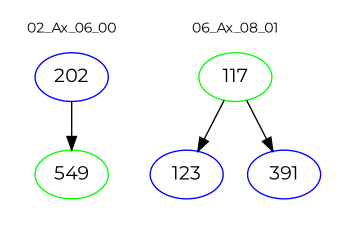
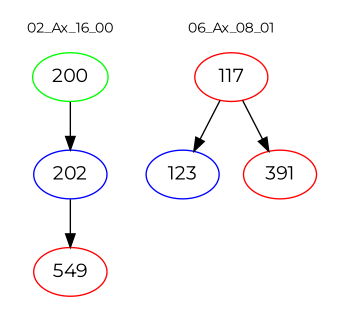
cluster "02_Ax_06_00": label "02_Ax_06_00" -> "02_Ax_16_00"
node "200": added
node "117": color green -> red
node "549": color green -> red
node "391": color blue -> red
